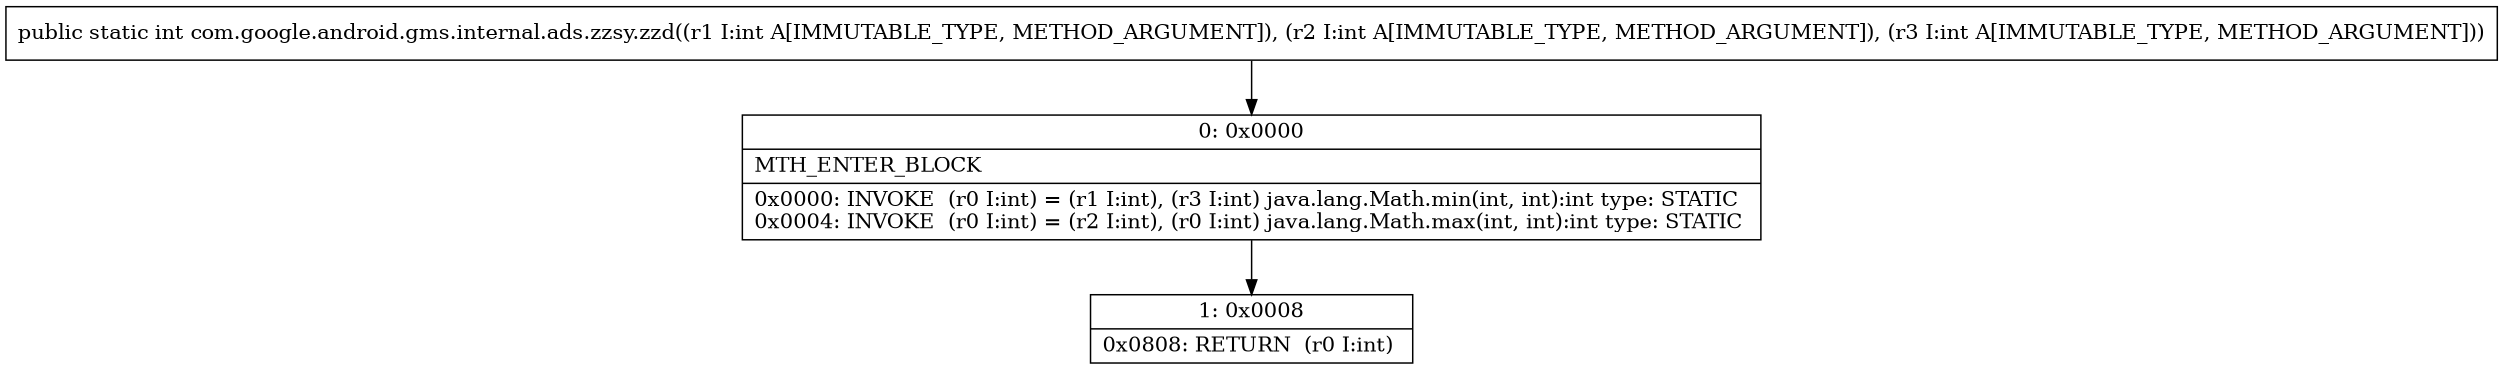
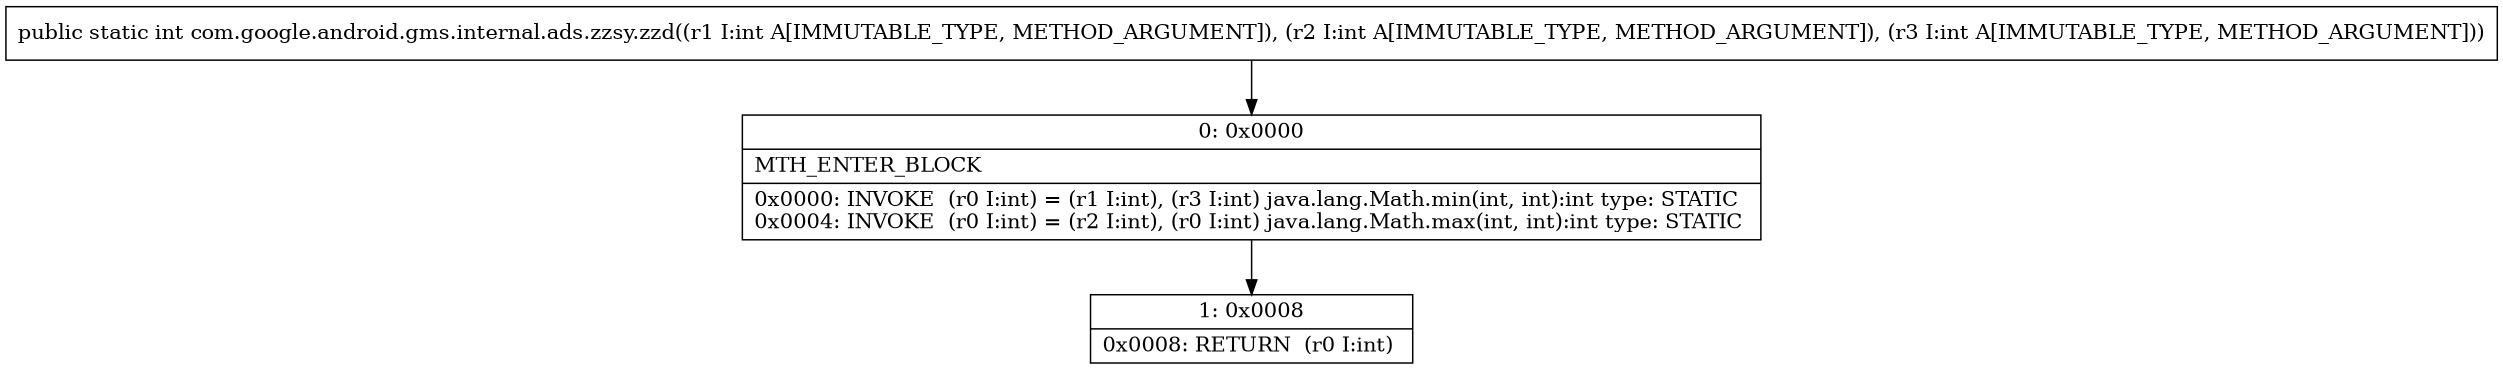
node "1: 0x0008": text "0x0808: RETURN  (r0 I:int)" -> "0x0008: RETURN  (r0 I:int)"
